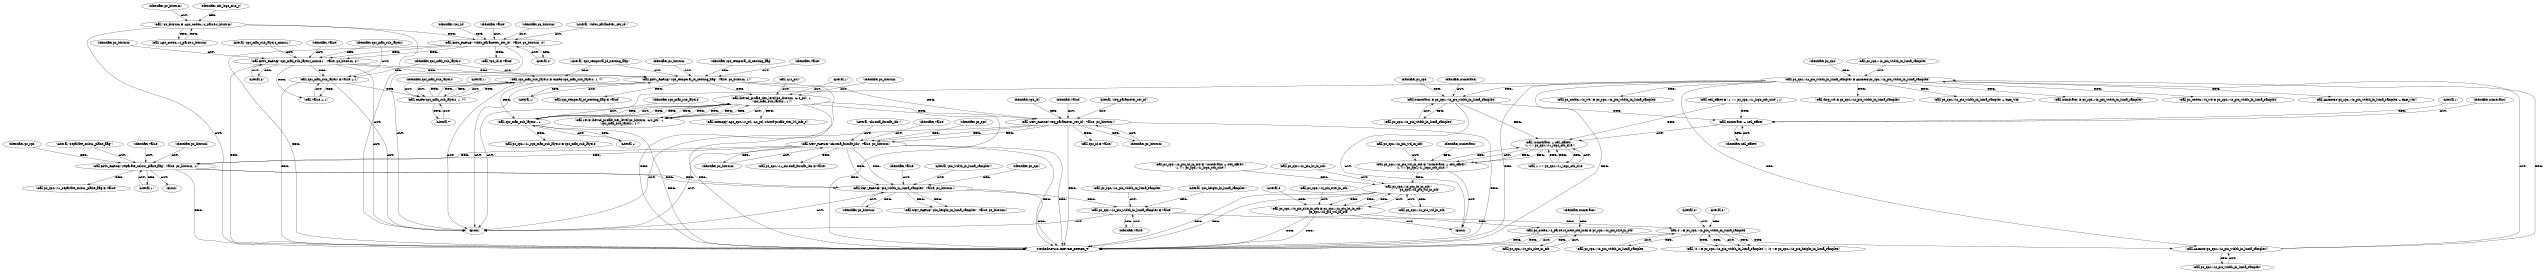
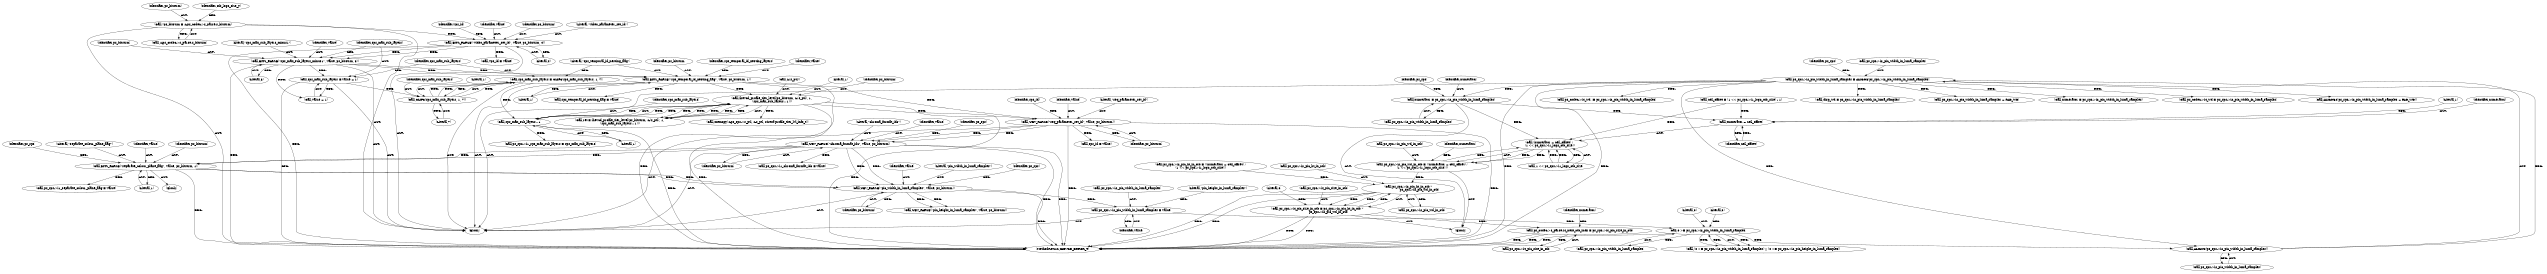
edge "(Call,&ps_codec->s_parse.s_bitstrm)" -> "(Call,*ps_bitstrm = &ps_codec->s_parse.s_bitstrm)": label "DDG: " -> "AST: "
node "(Identifier,sps_temporal_id_nesting_flag)": label "(Identifier,sps_temporal_id_nesting_flag)" -> "(Identifier,sps_temporal_id_nesting_layers)"
edge "(Identifier,ceil_offset)" -> "(Call,numerator + ceil_offset)": label "AST: " -> "DDG: "
edge "(Call,sps_max_sub_layers = value + 1)" -> "(MethodReturn,IHEVCD_ERROR_T)": label "DDG: " -> "CFG: "
edge "(Call,0 >= ps_sps->i2_pic_width_in_luma_samples)" -> "(MethodReturn,IHEVCD_ERROR_T)": label "AST: " -> "DDG: "
